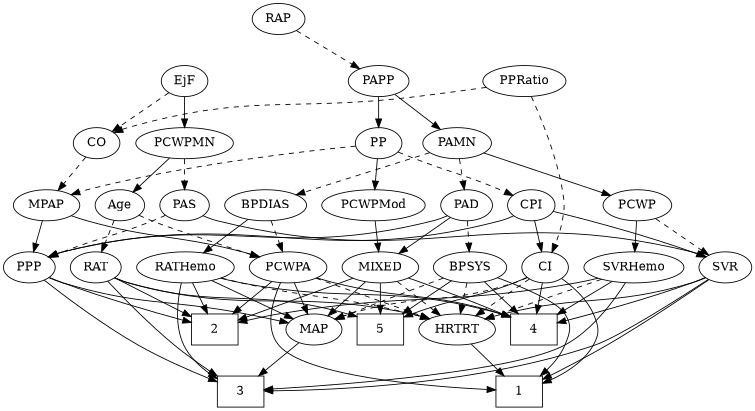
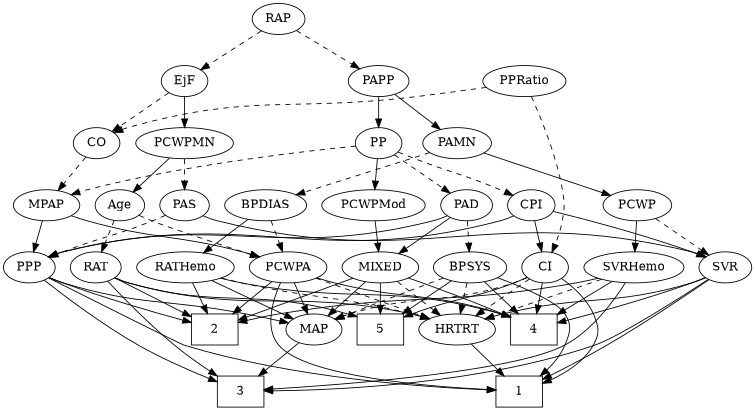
edge "RAP" -> "EjF": added
edge "PAMN" -> "PAD": now "PP" -> "PAD"
edge "RATHemo" -> "3": removed
edge "PPP" -> "1": added
